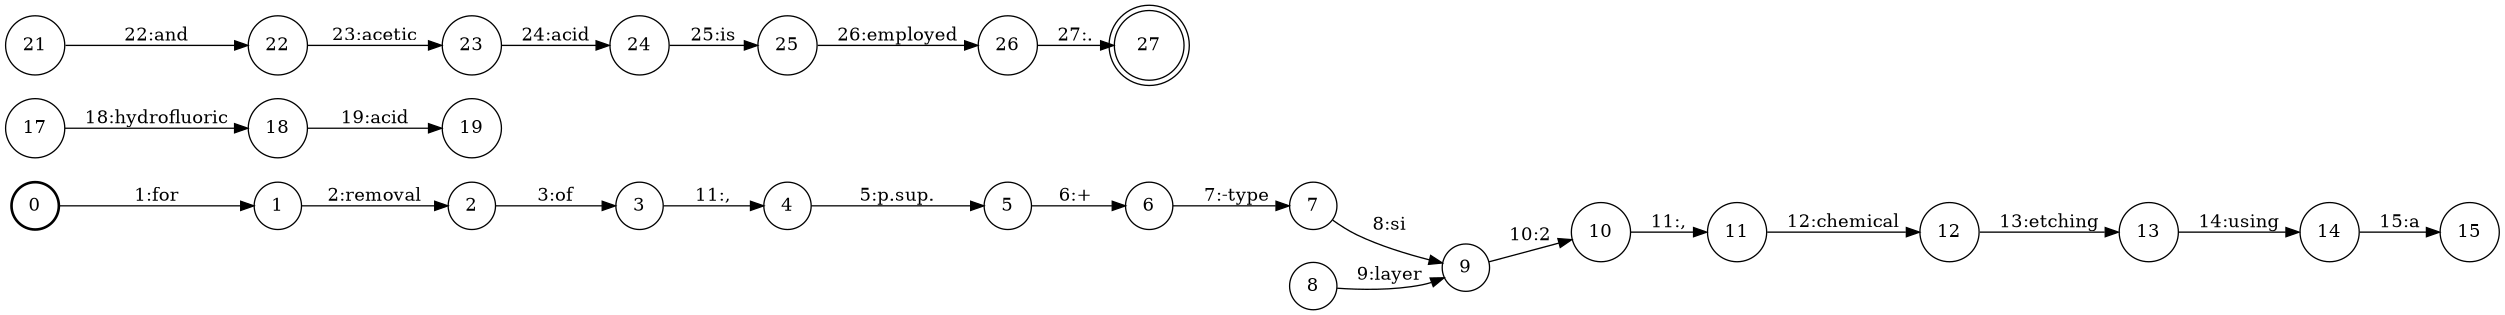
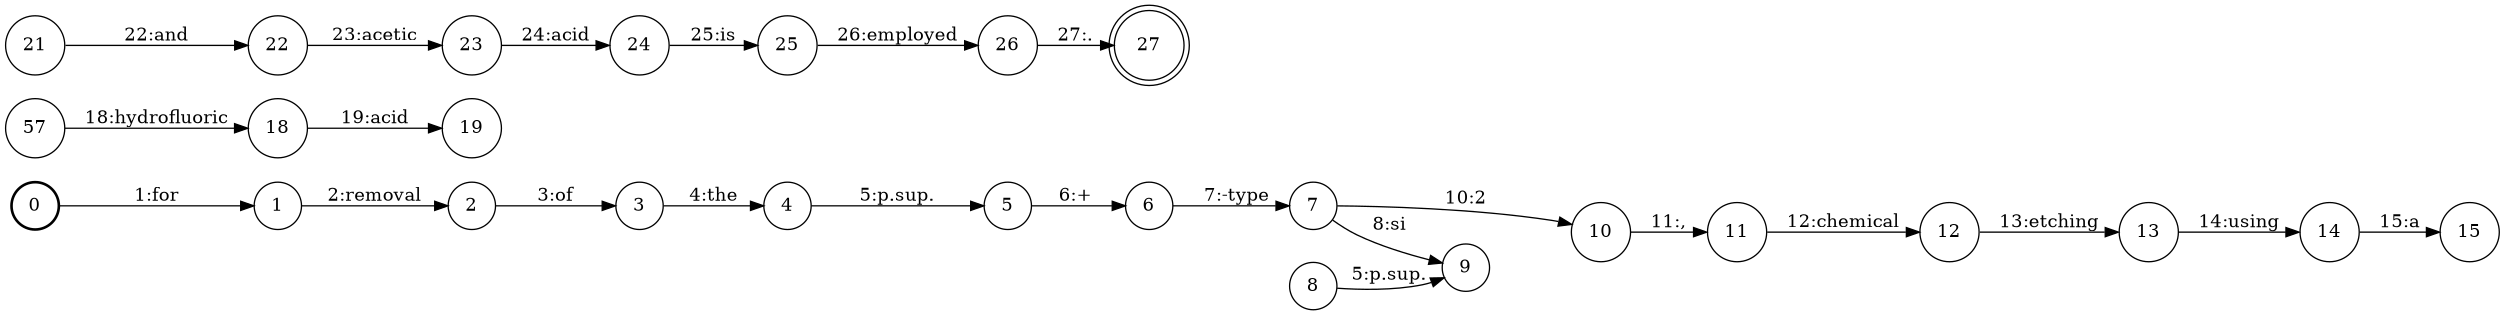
node "17": label "17" -> "57"
edge "3" -> "4": label "11:," -> "4:the"
edge "9" -> "10": now "7" -> "10"
edge "8" -> "9": label "9:layer" -> "5:p.sup."
